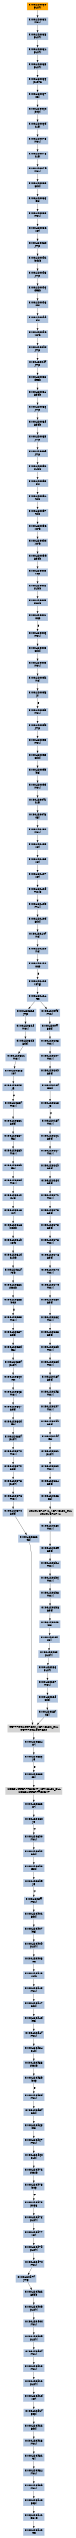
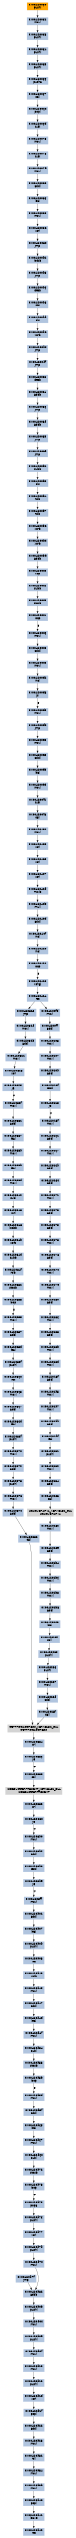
edge "0x00420886 je" -> "0x00420888 call": label "F" -> "T"
edge "0x0042097c movl" -> "0x0042097f jmp": now "0x0042097c movl" -> "0x00420982 addb"
